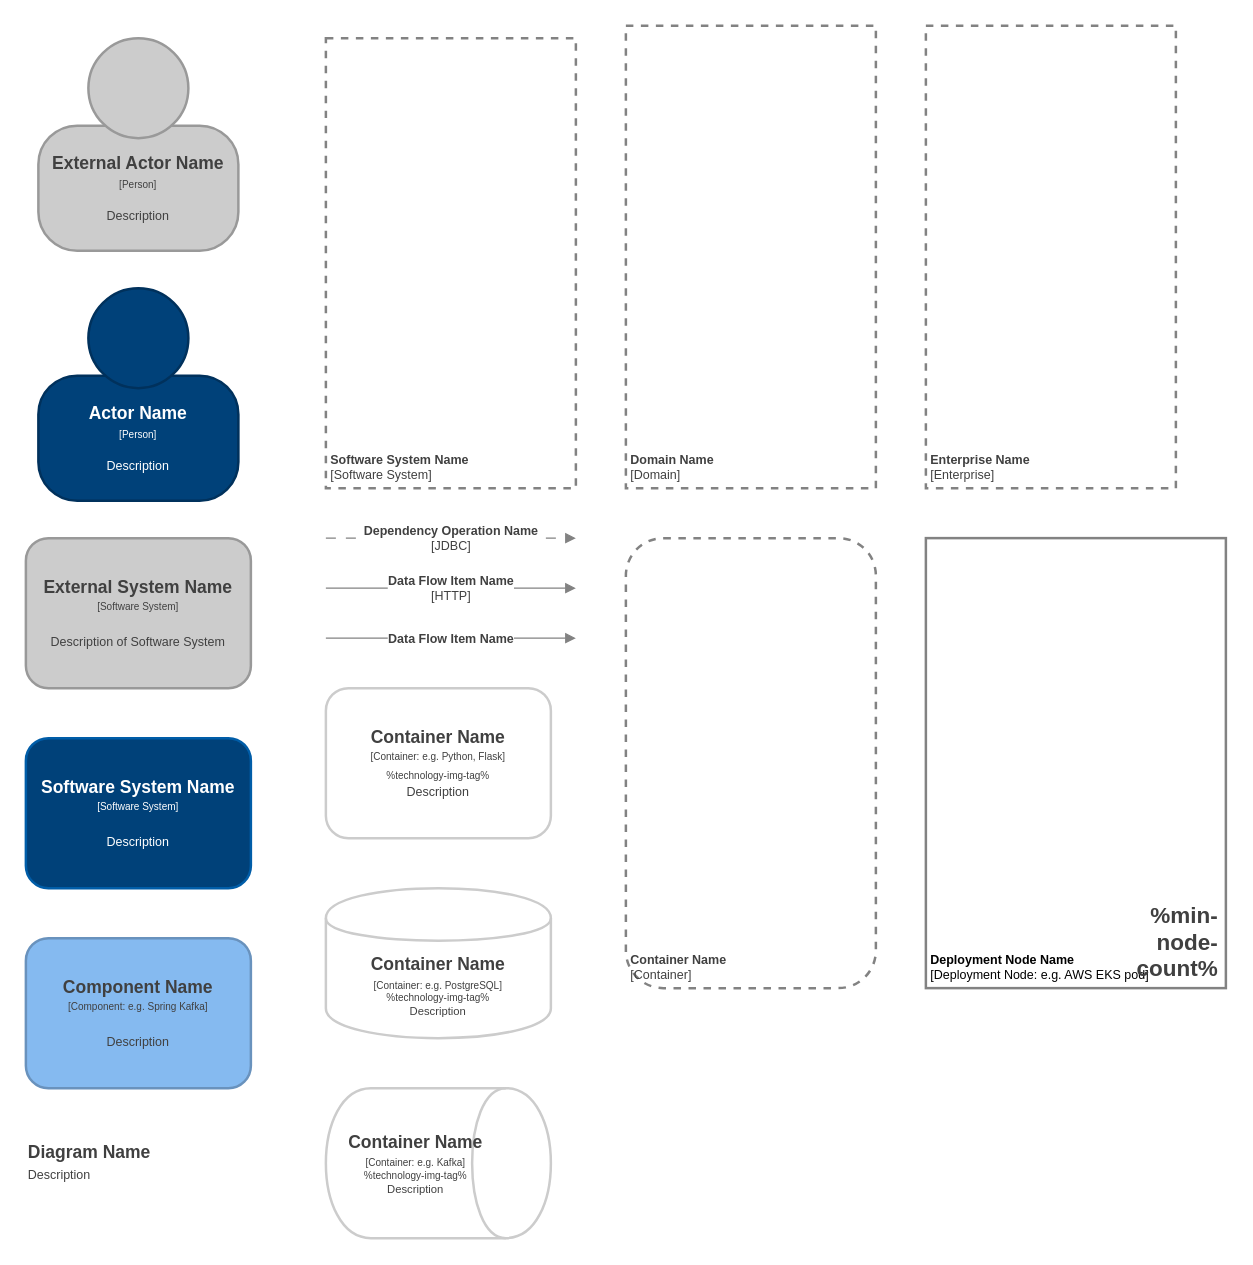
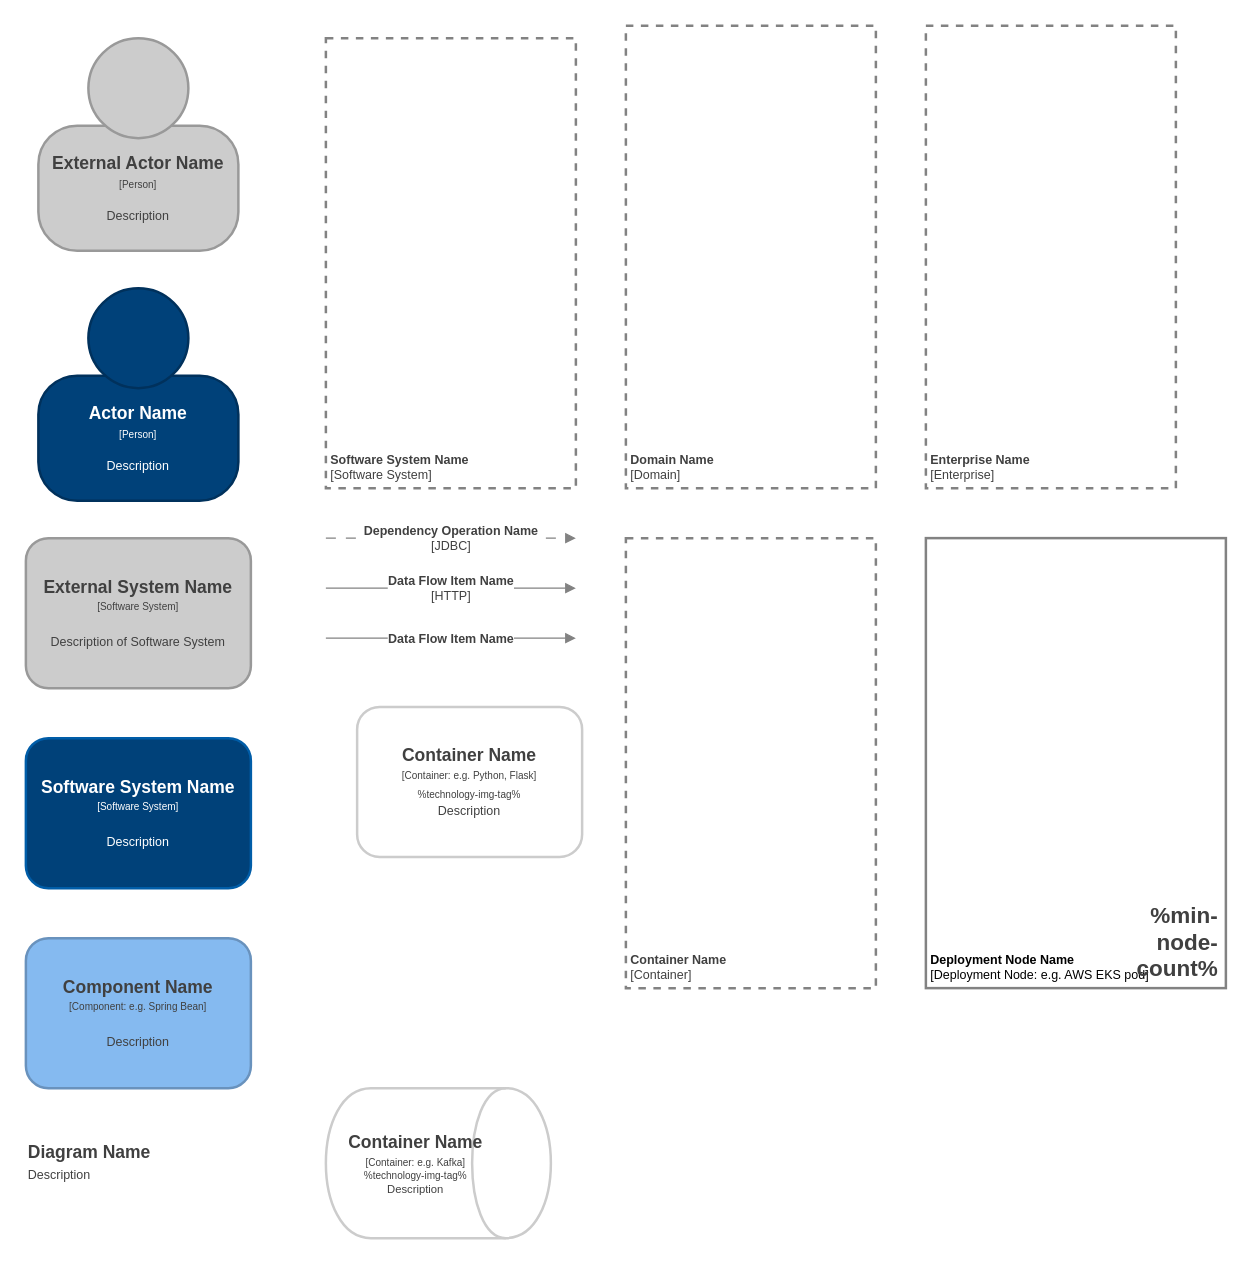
node "Container Name [Container: e.g. Python, Flask] %technology-img-tag% Description": moved (438, 763) -> (469, 782)
node "Container Name[Container]": shape rounded rectangle -> rectangle
node "Container Name [Container: e.g. PostgreSQL] %technology-img-tag% Description": removed
node "Component Name [Component: e.g. Spring Kafka] Description": label "Component Name [Component: e.g. Spring Kafka] Description" -> "Component Name [Component: e.g. Spring Bean] Description"
